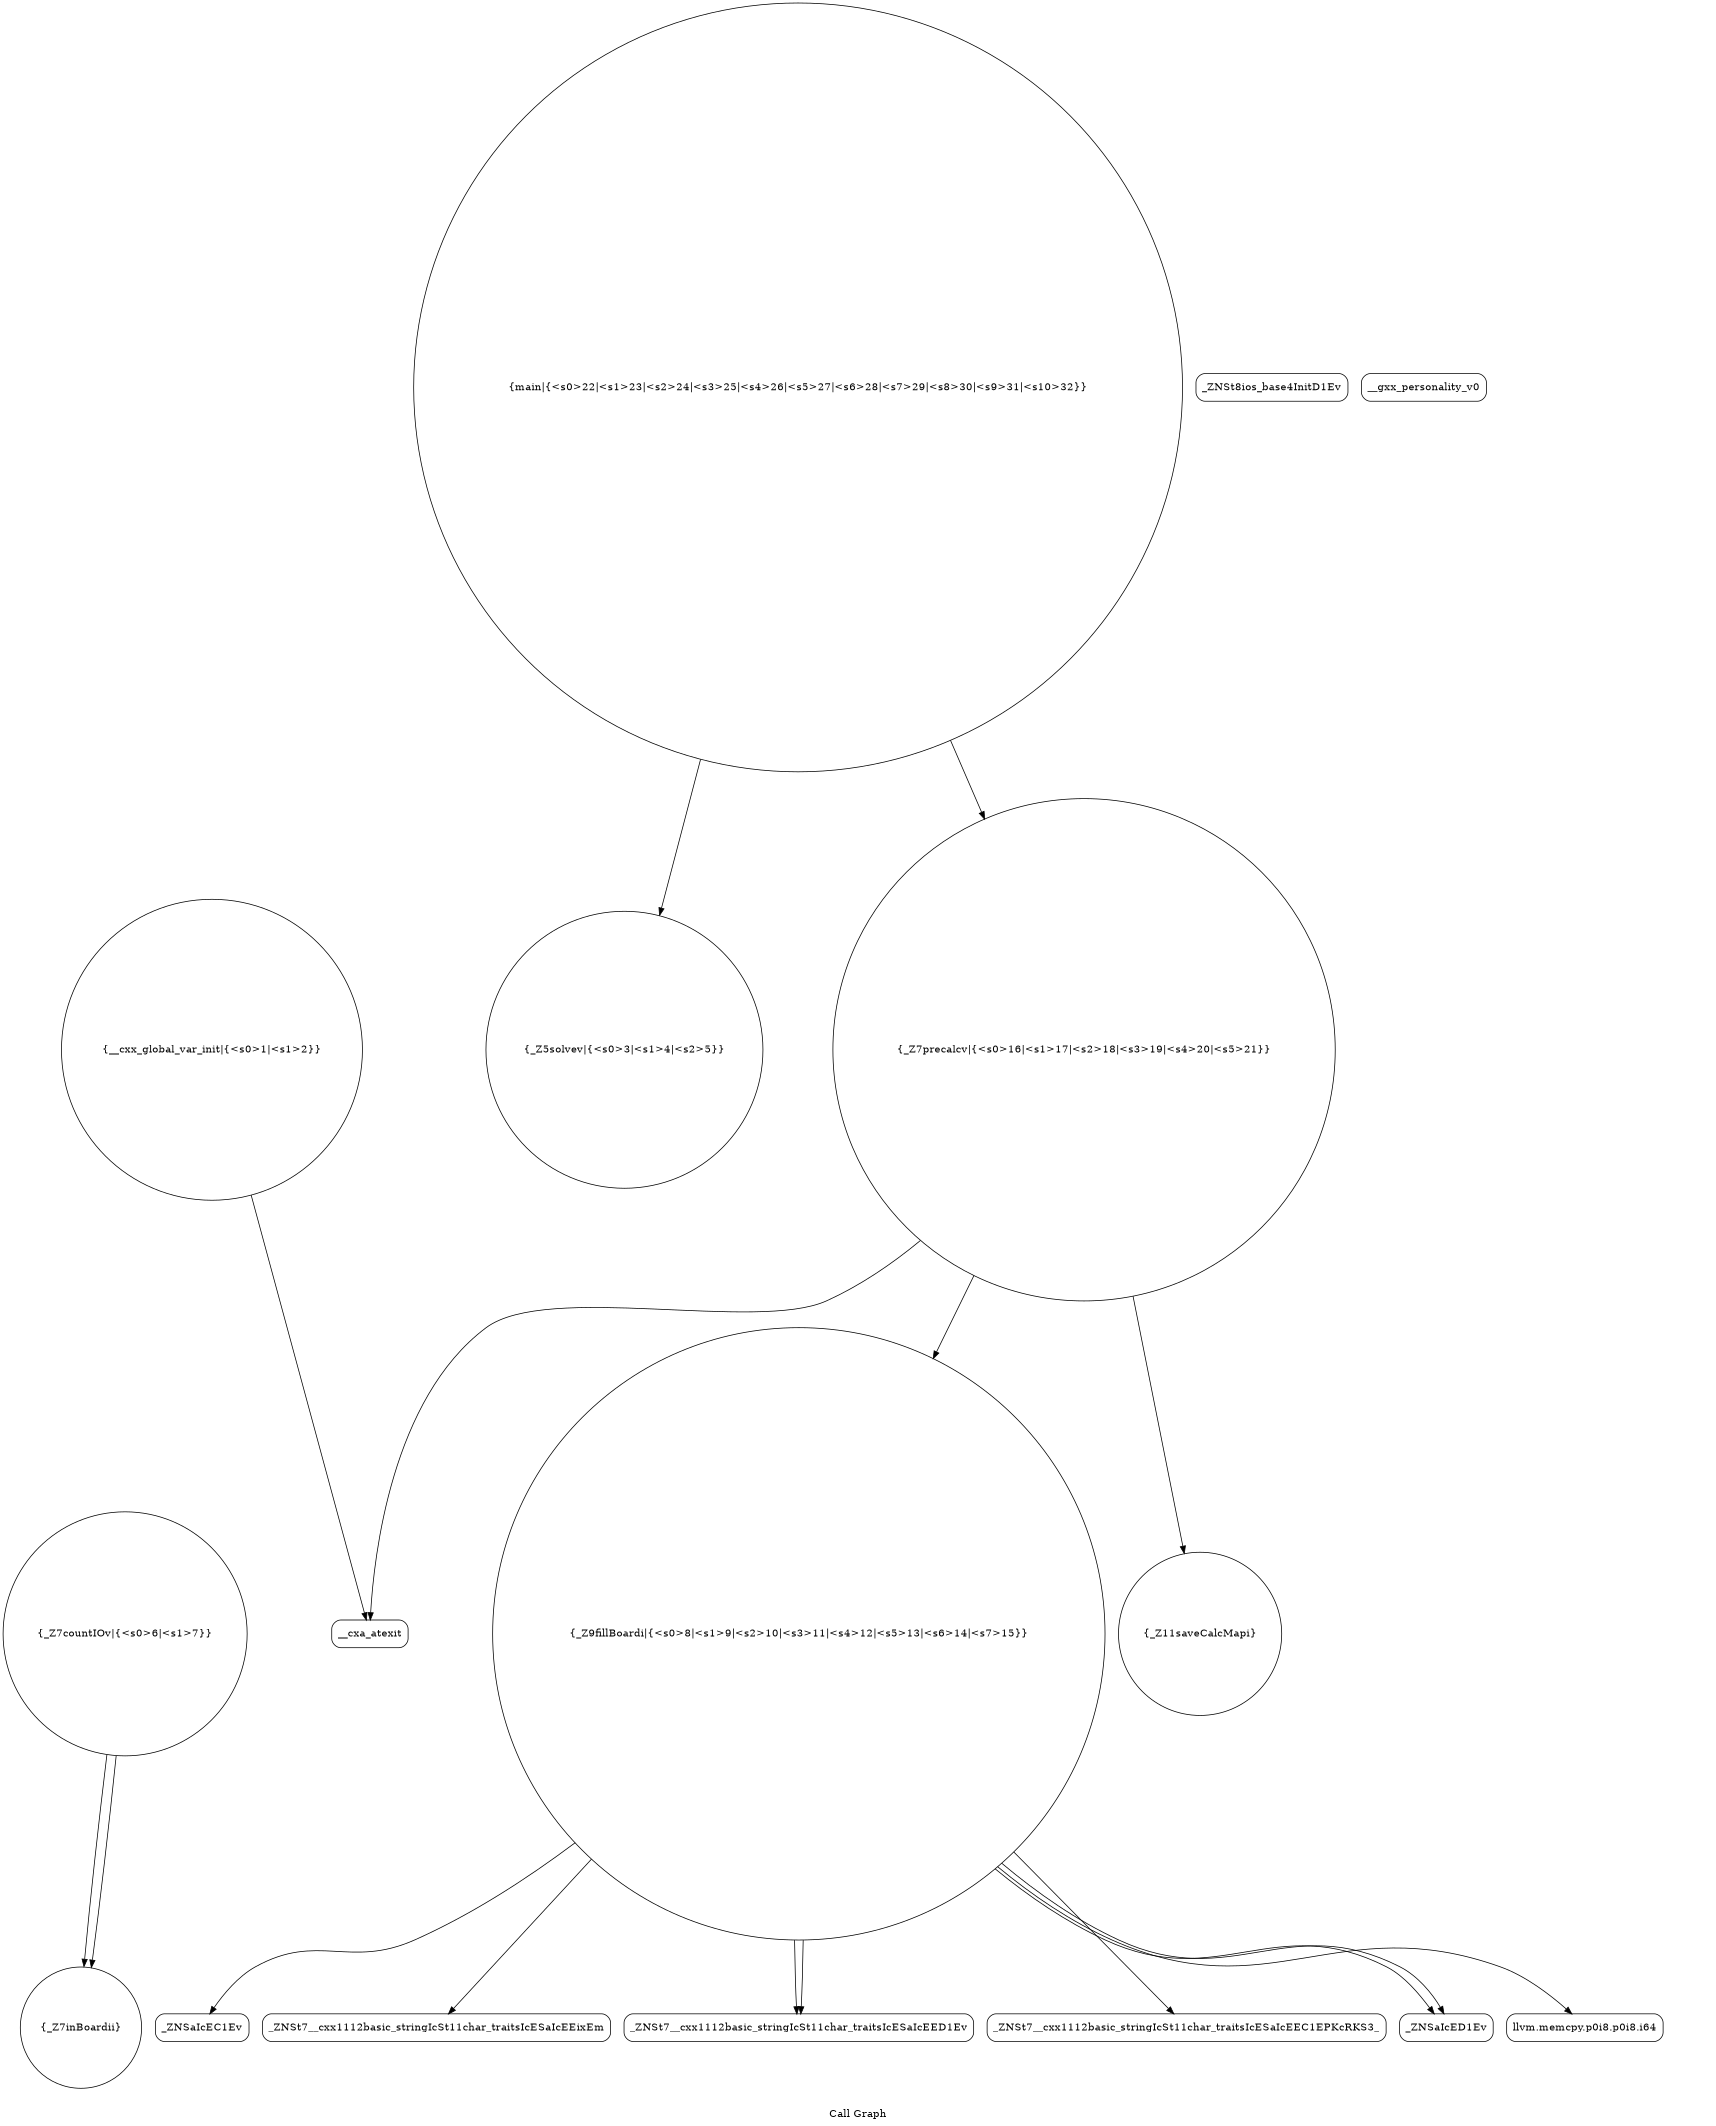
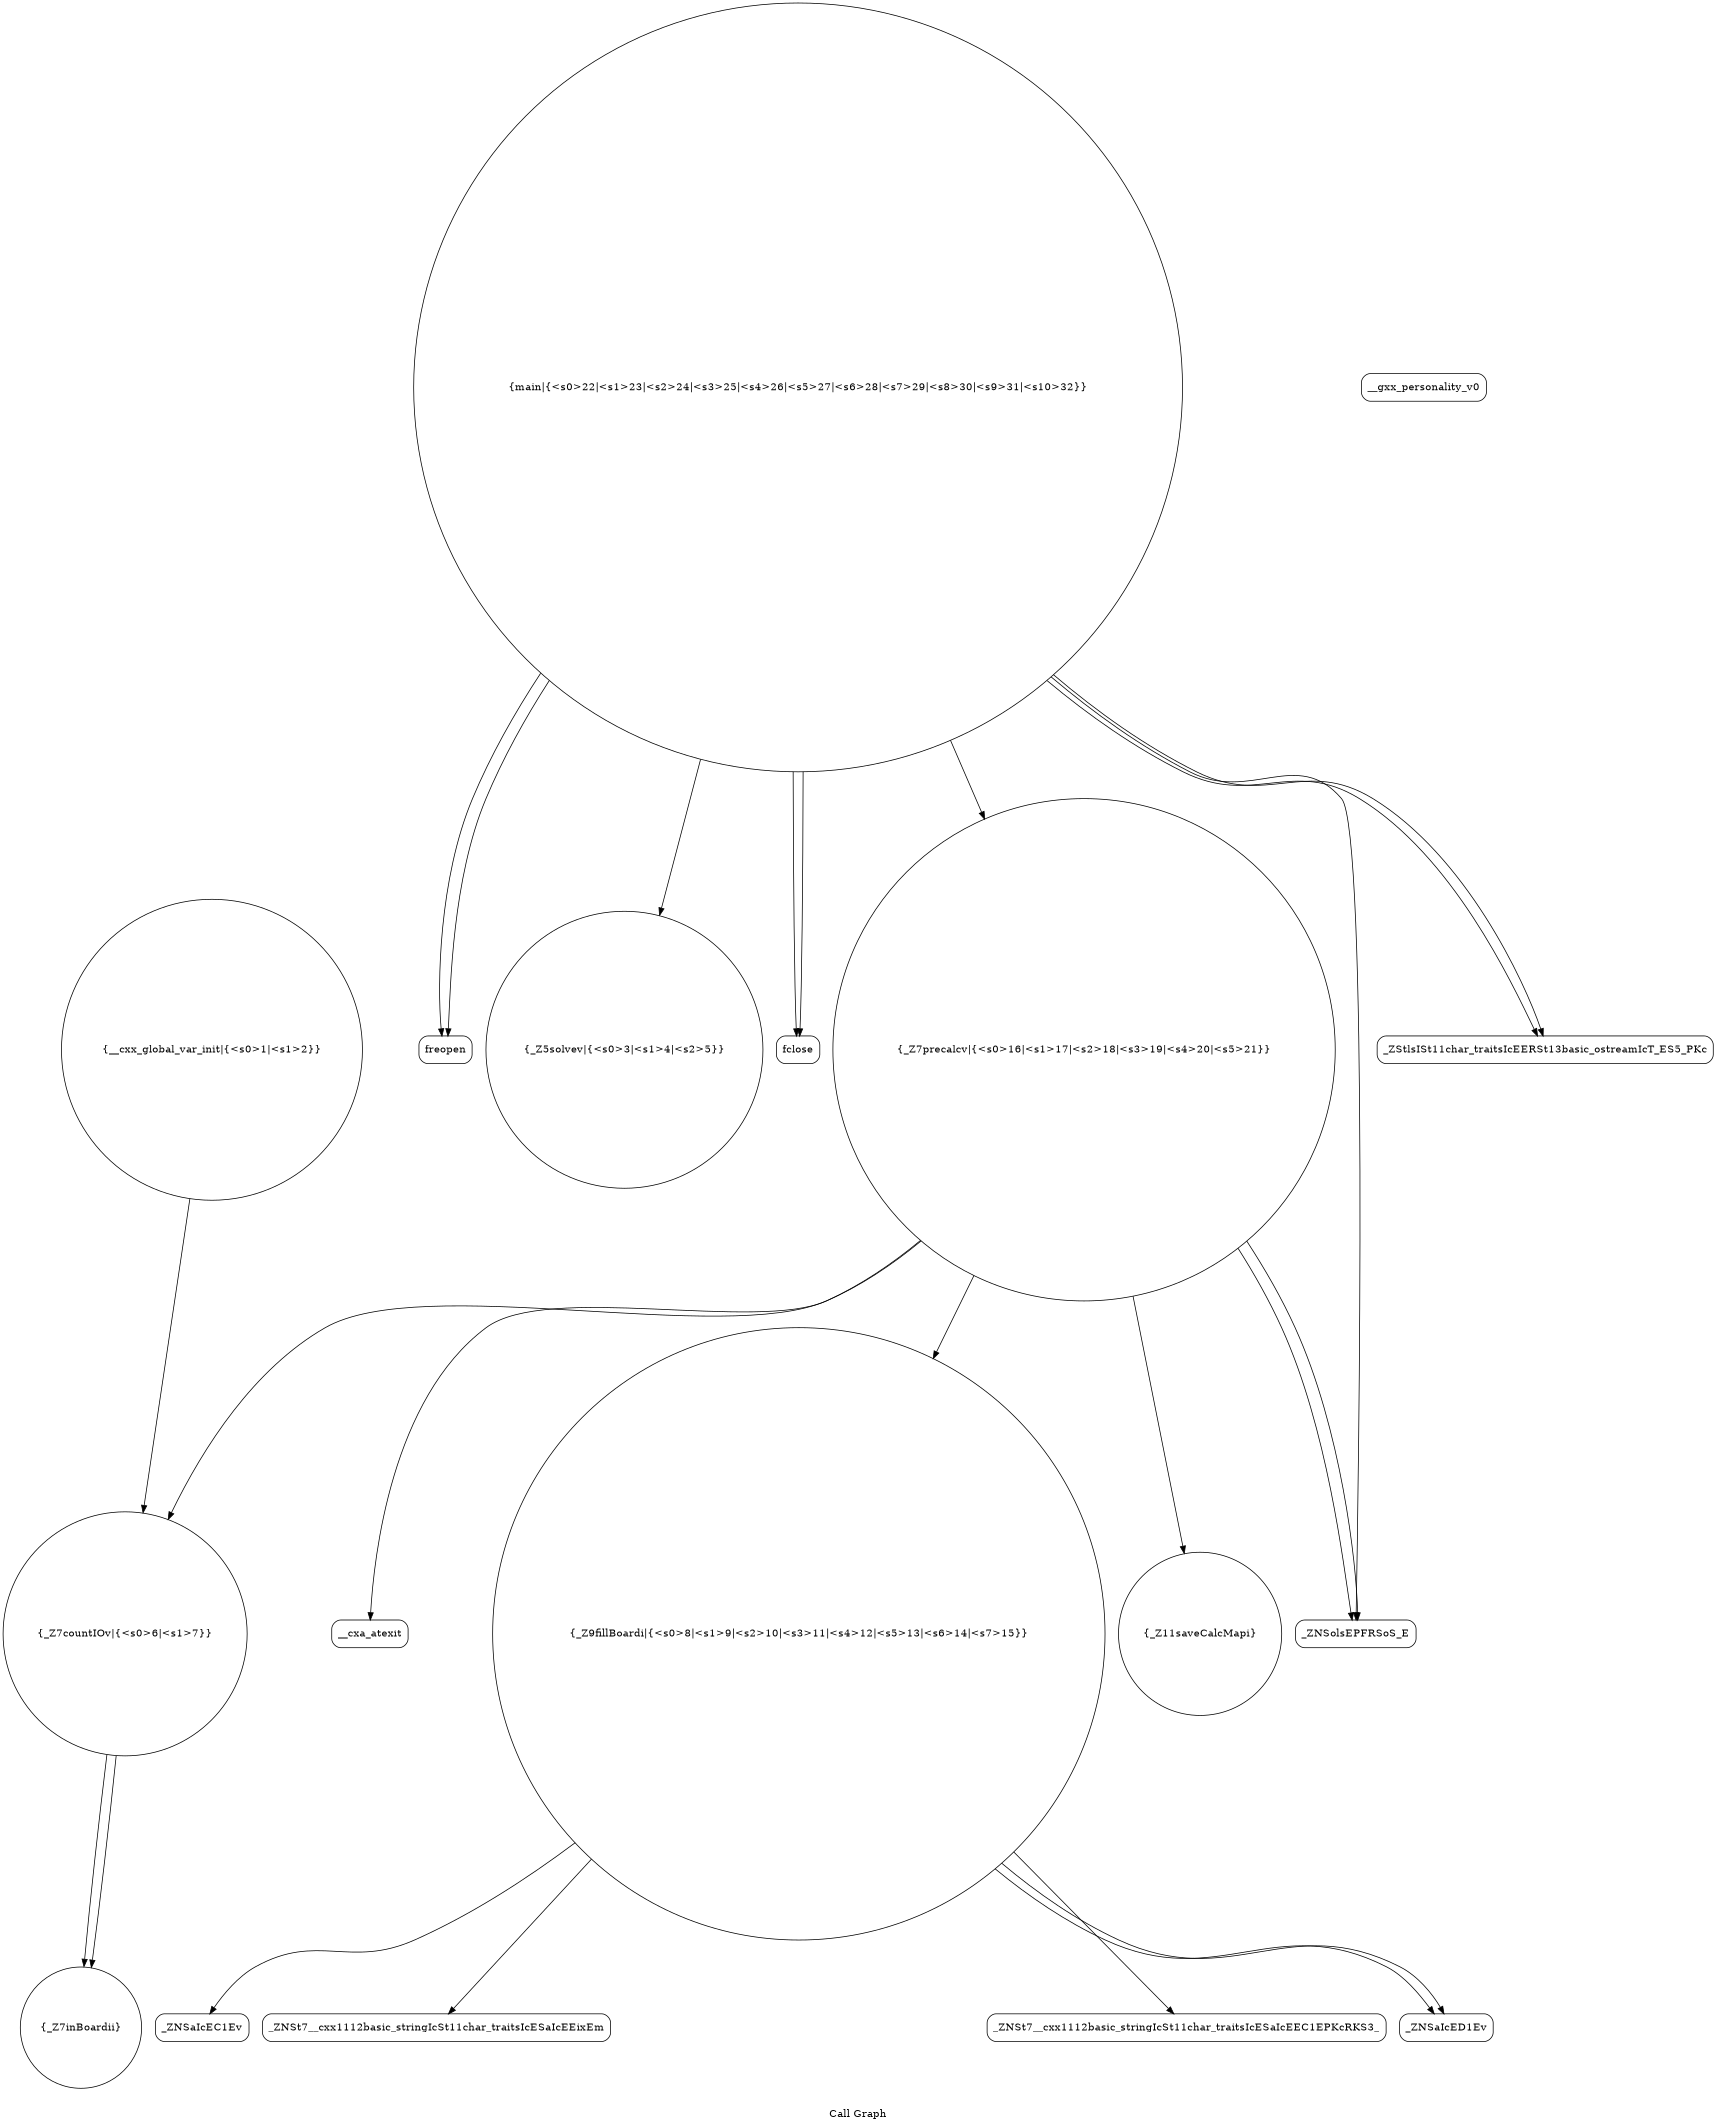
node "_ZNSt8ios_base4InitD1Ev": removed
node "freopen": added
node "fclose": added
node "_ZStlsISt11char_traitsIcEERSt13basic_ostreamIcT_ES5_PKc": added
edge "{_Z7precalcv|{<s0>16|<s1>17|<s2>18|<s3>19|<s4>20|<s5>21}}" -> "{_Z7countIOv|{<s0>6|<s1>7}}": added
edge "{__cxx_global_var_init|{<s0>1|<s1>2}}" -> "__cxa_atexit": now "{__cxx_global_var_init|{<s0>1|<s1>2}}" -> "{_Z7countIOv|{<s0>6|<s1>7}}"
node "_ZNSolsEPFRSoS_E": added
node "_ZNSt7__cxx1112basic_stringIcSt11char_traitsIcESaIcEED1Ev": removed
node "llvm.memcpy.p0i8.p0i8.i64": removed
